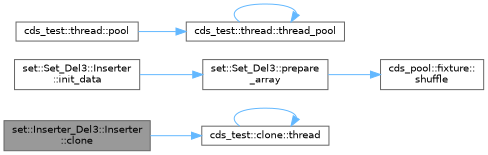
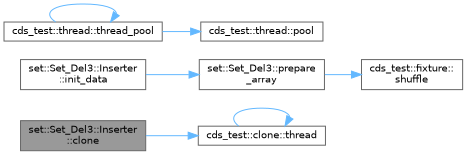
edge "cds_test::thread::pool" -> "cds_test::thread::thread_pool": reversed
node "cds_pool::fixture:: shuffle": label "cds_pool::fixture:: shuffle" -> "cds_test::fixture:: shuffle"
node "set::Inserter_Del3::Inserter ::clone": label "set::Inserter_Del3::Inserter ::clone" -> "set::Set_Del3::Inserter ::clone"
